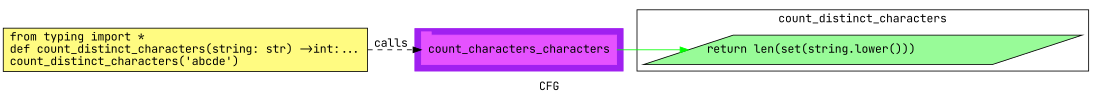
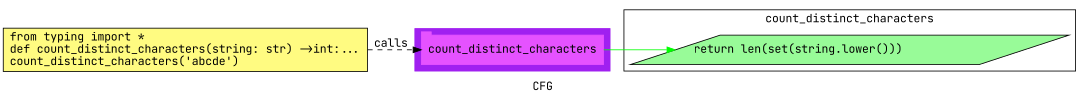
node "count_characters_characters": label "count_characters_characters" -> "count_distinct_characters"
